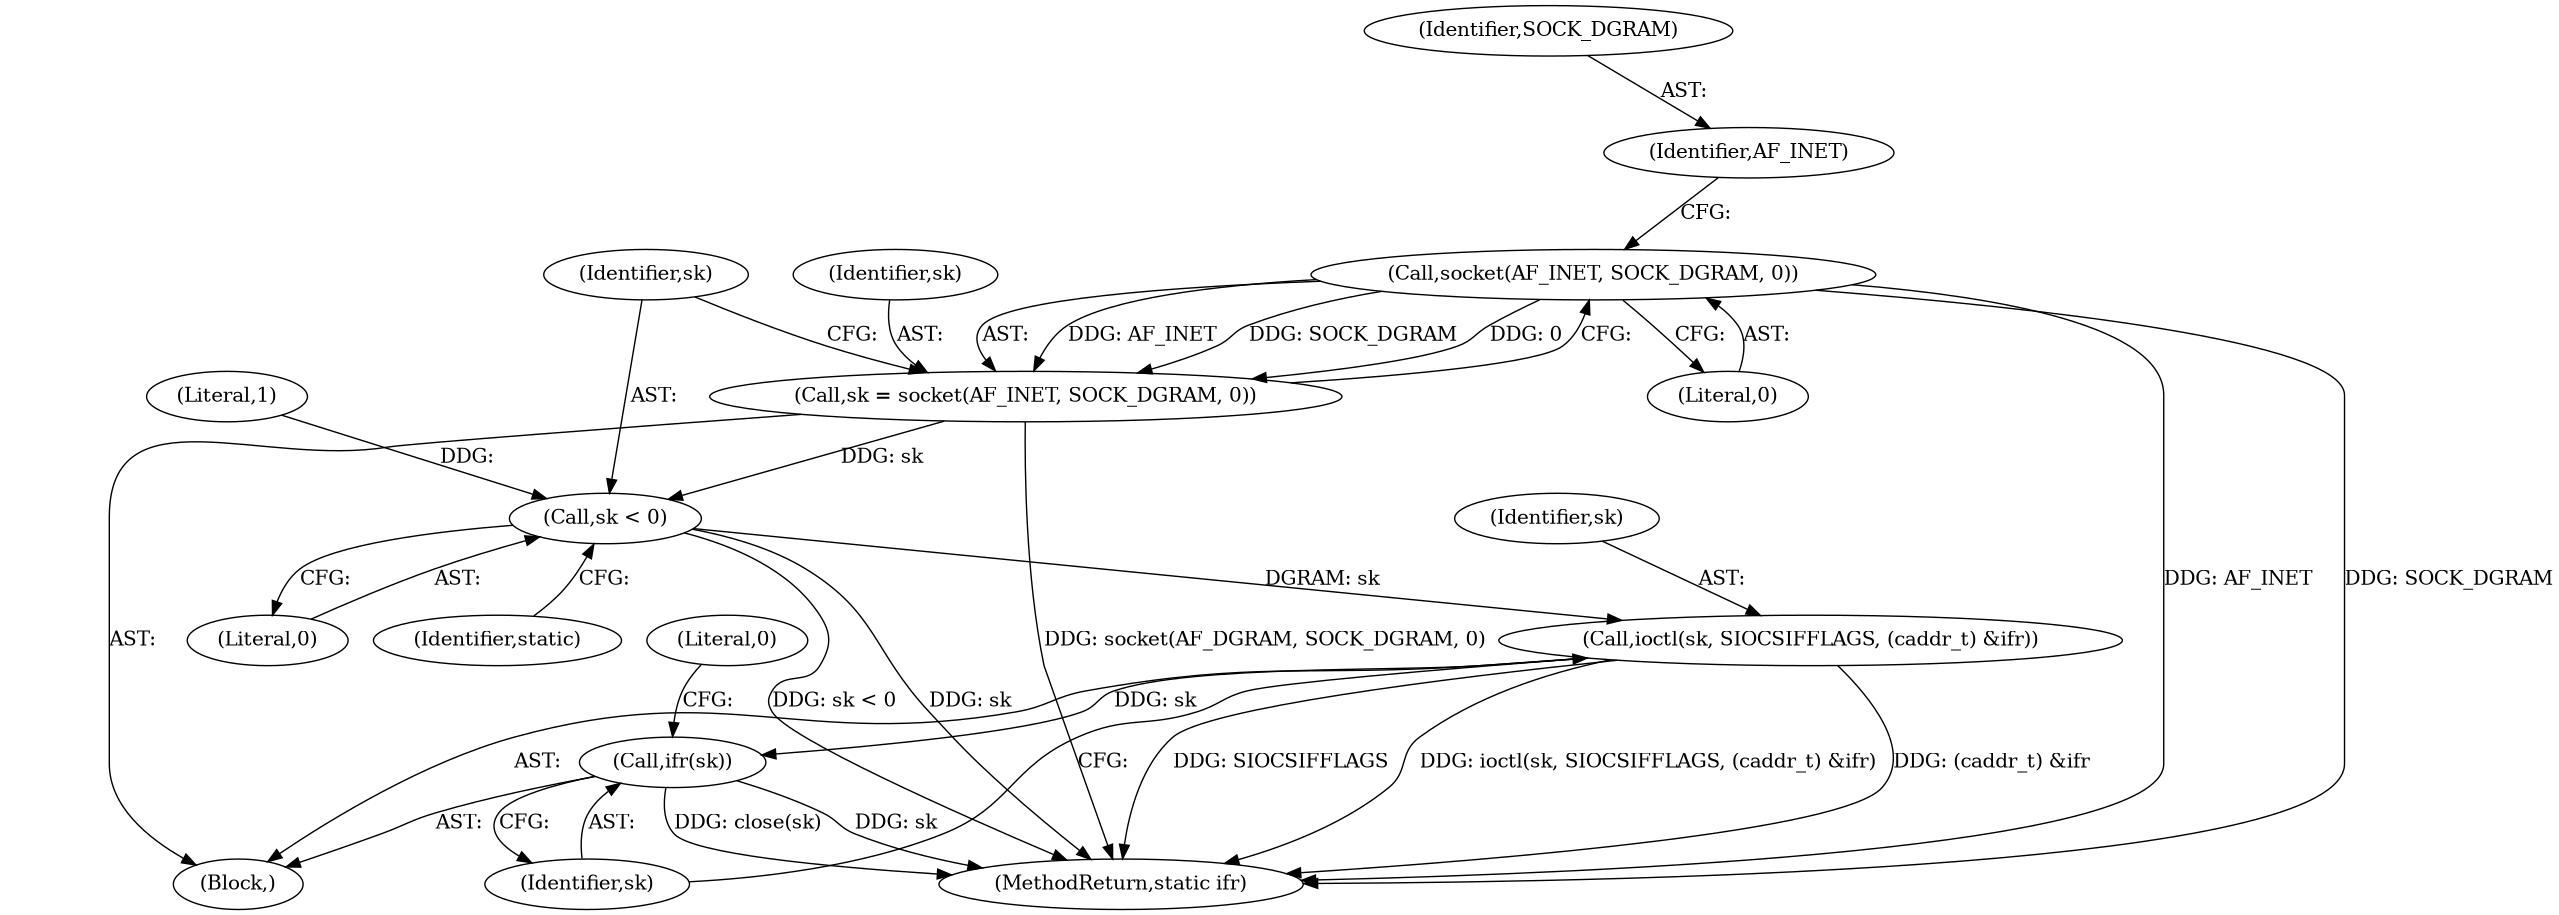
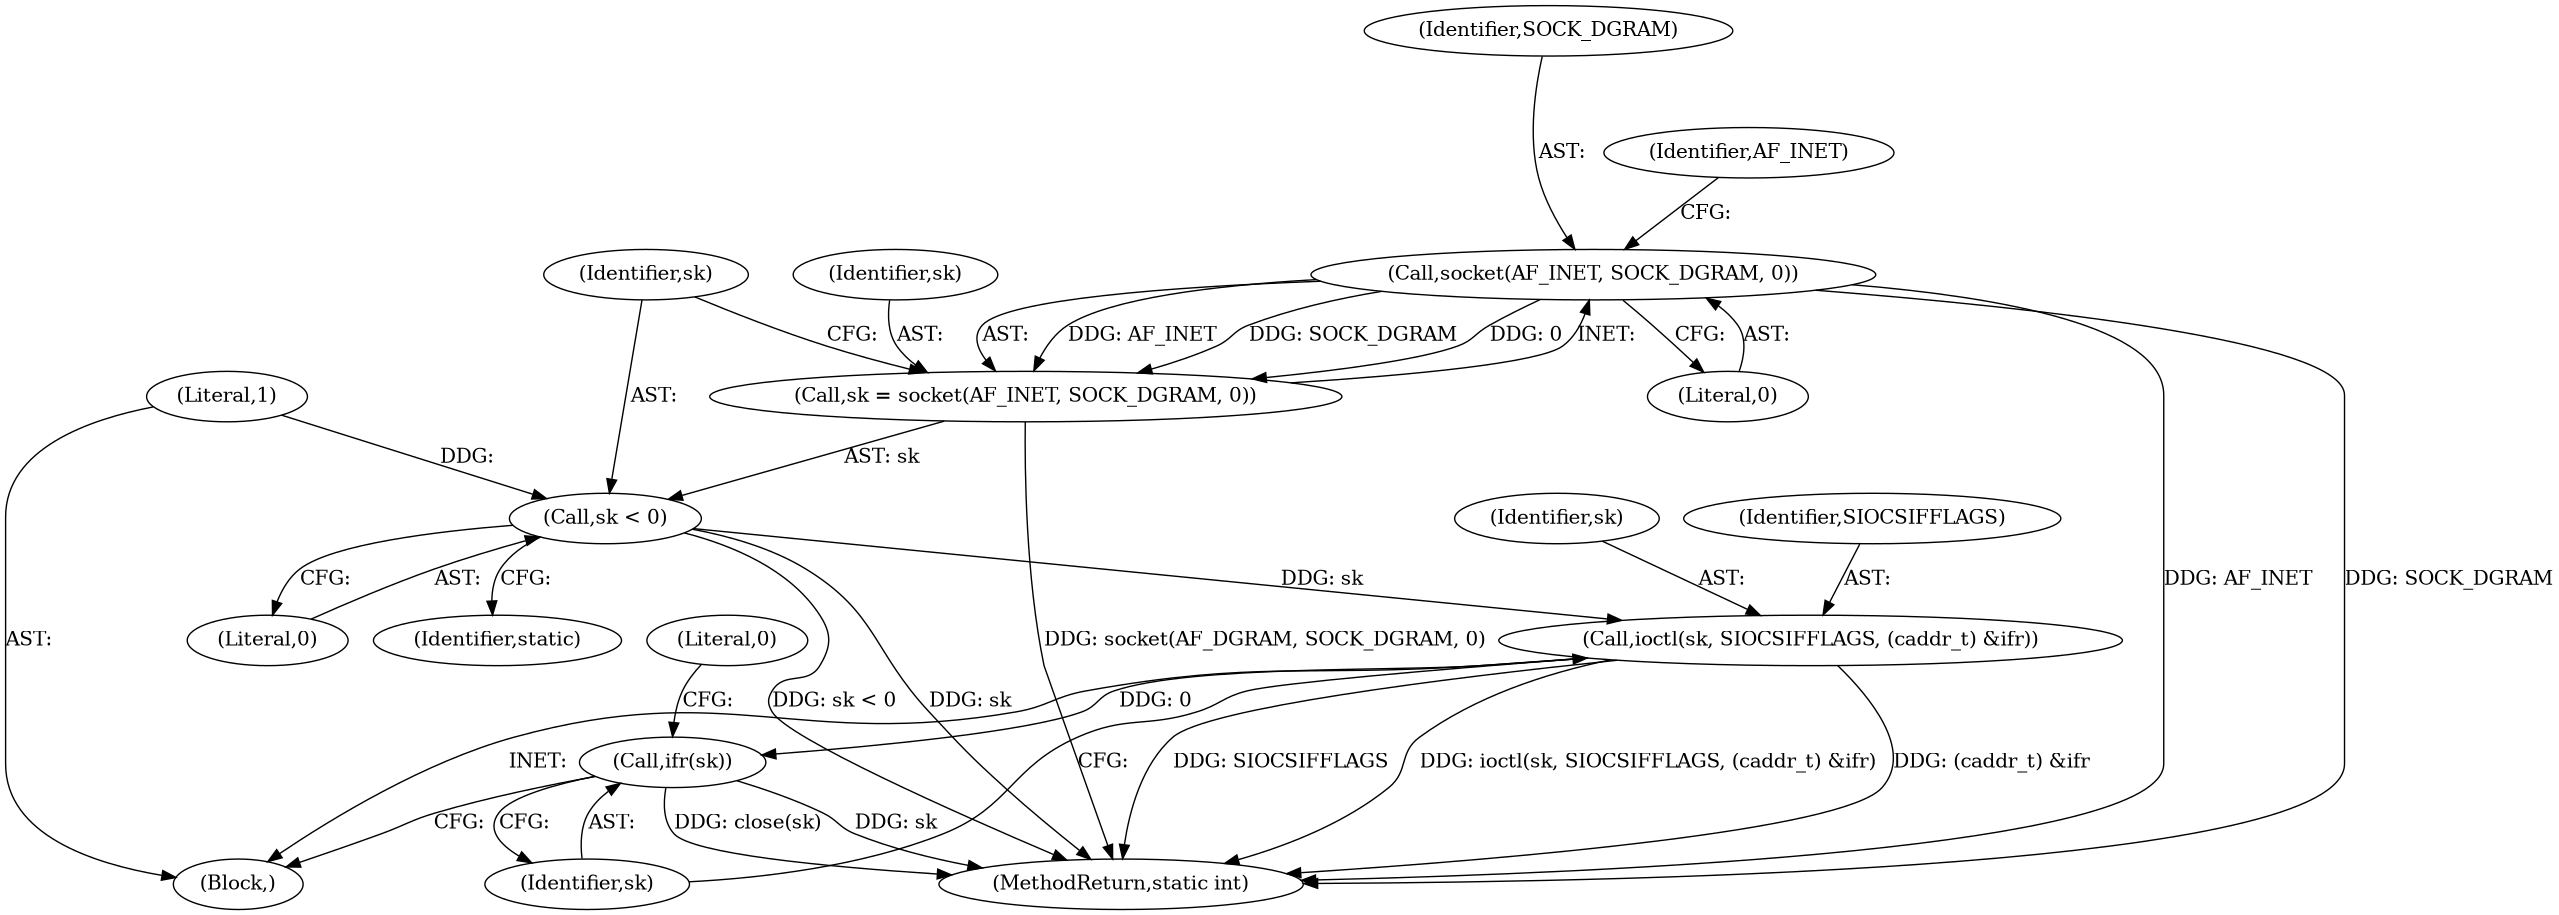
edge "(Identifier,SOCK_DGRAM)" -> "(Identifier,AF_INET)": now "(Identifier,SOCK_DGRAM)" -> "(Call,socket(AF_INET, SOCK_DGRAM, 0))"
edge "(Call,sk = socket(AF_INET, SOCK_DGRAM, 0))" -> "(Call,socket(AF_INET, SOCK_DGRAM, 0))": label "CFG: " -> "INET: "
edge "(Call,sk = socket(AF_INET, SOCK_DGRAM, 0))" -> "(Block,)": now "(Literal,1)" -> "(Block,)"
edge "(Call,sk = socket(AF_INET, SOCK_DGRAM, 0))" -> "(Call,sk < 0)": label "DDG: sk" -> "AST: sk"
node "(Identifier,SIOCSIFFLAGS)": added
edge "(Call,sk < 0)" -> "(Call,ioctl(sk, SIOCSIFFLAGS, (caddr_t) &ifr))": label "DGRAM: sk" -> "DDG: sk"
edge "(Identifier,static)" -> "(Call,sk < 0)": reversed
edge "(Call,ioctl(sk, SIOCSIFFLAGS, (caddr_t) &ifr))" -> "(Call,ifr(sk))": label "DDG: sk" -> "DDG: 0"
edge "(Call,ioctl(sk, SIOCSIFFLAGS, (caddr_t) &ifr))" -> "(Block,)": label "AST: " -> "INET: "
edge "(Call,ifr(sk))" -> "(Block,)": label "AST: " -> "CFG: "
node "(MethodReturn,static ifr)": label "(MethodReturn,static ifr)" -> "(MethodReturn,static int)"
